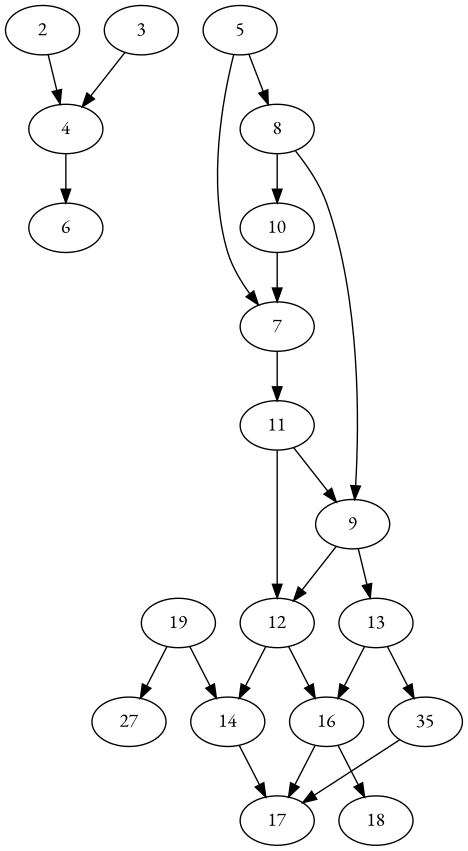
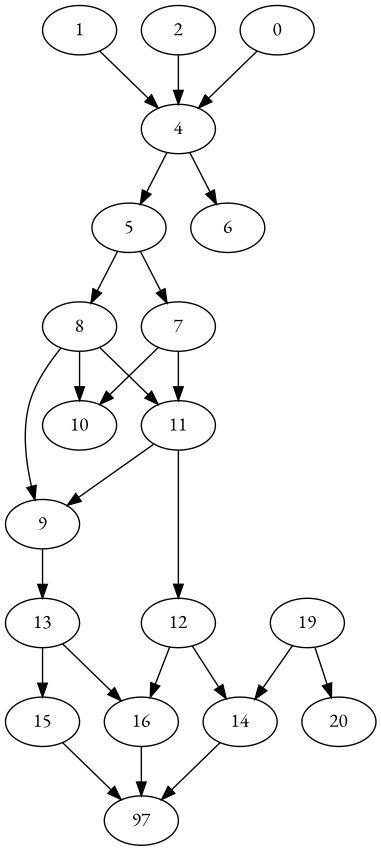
node "1": added
node "3": label "3" -> "0"
edge "4" -> "5": added
edge "10" -> "7": reversed
edge "8" -> "11": added
edge "9" -> "12": removed
node "27": label "27" -> "20"
node "35": label "35" -> "15"
node "17": label "17" -> "97"
node "18": removed
